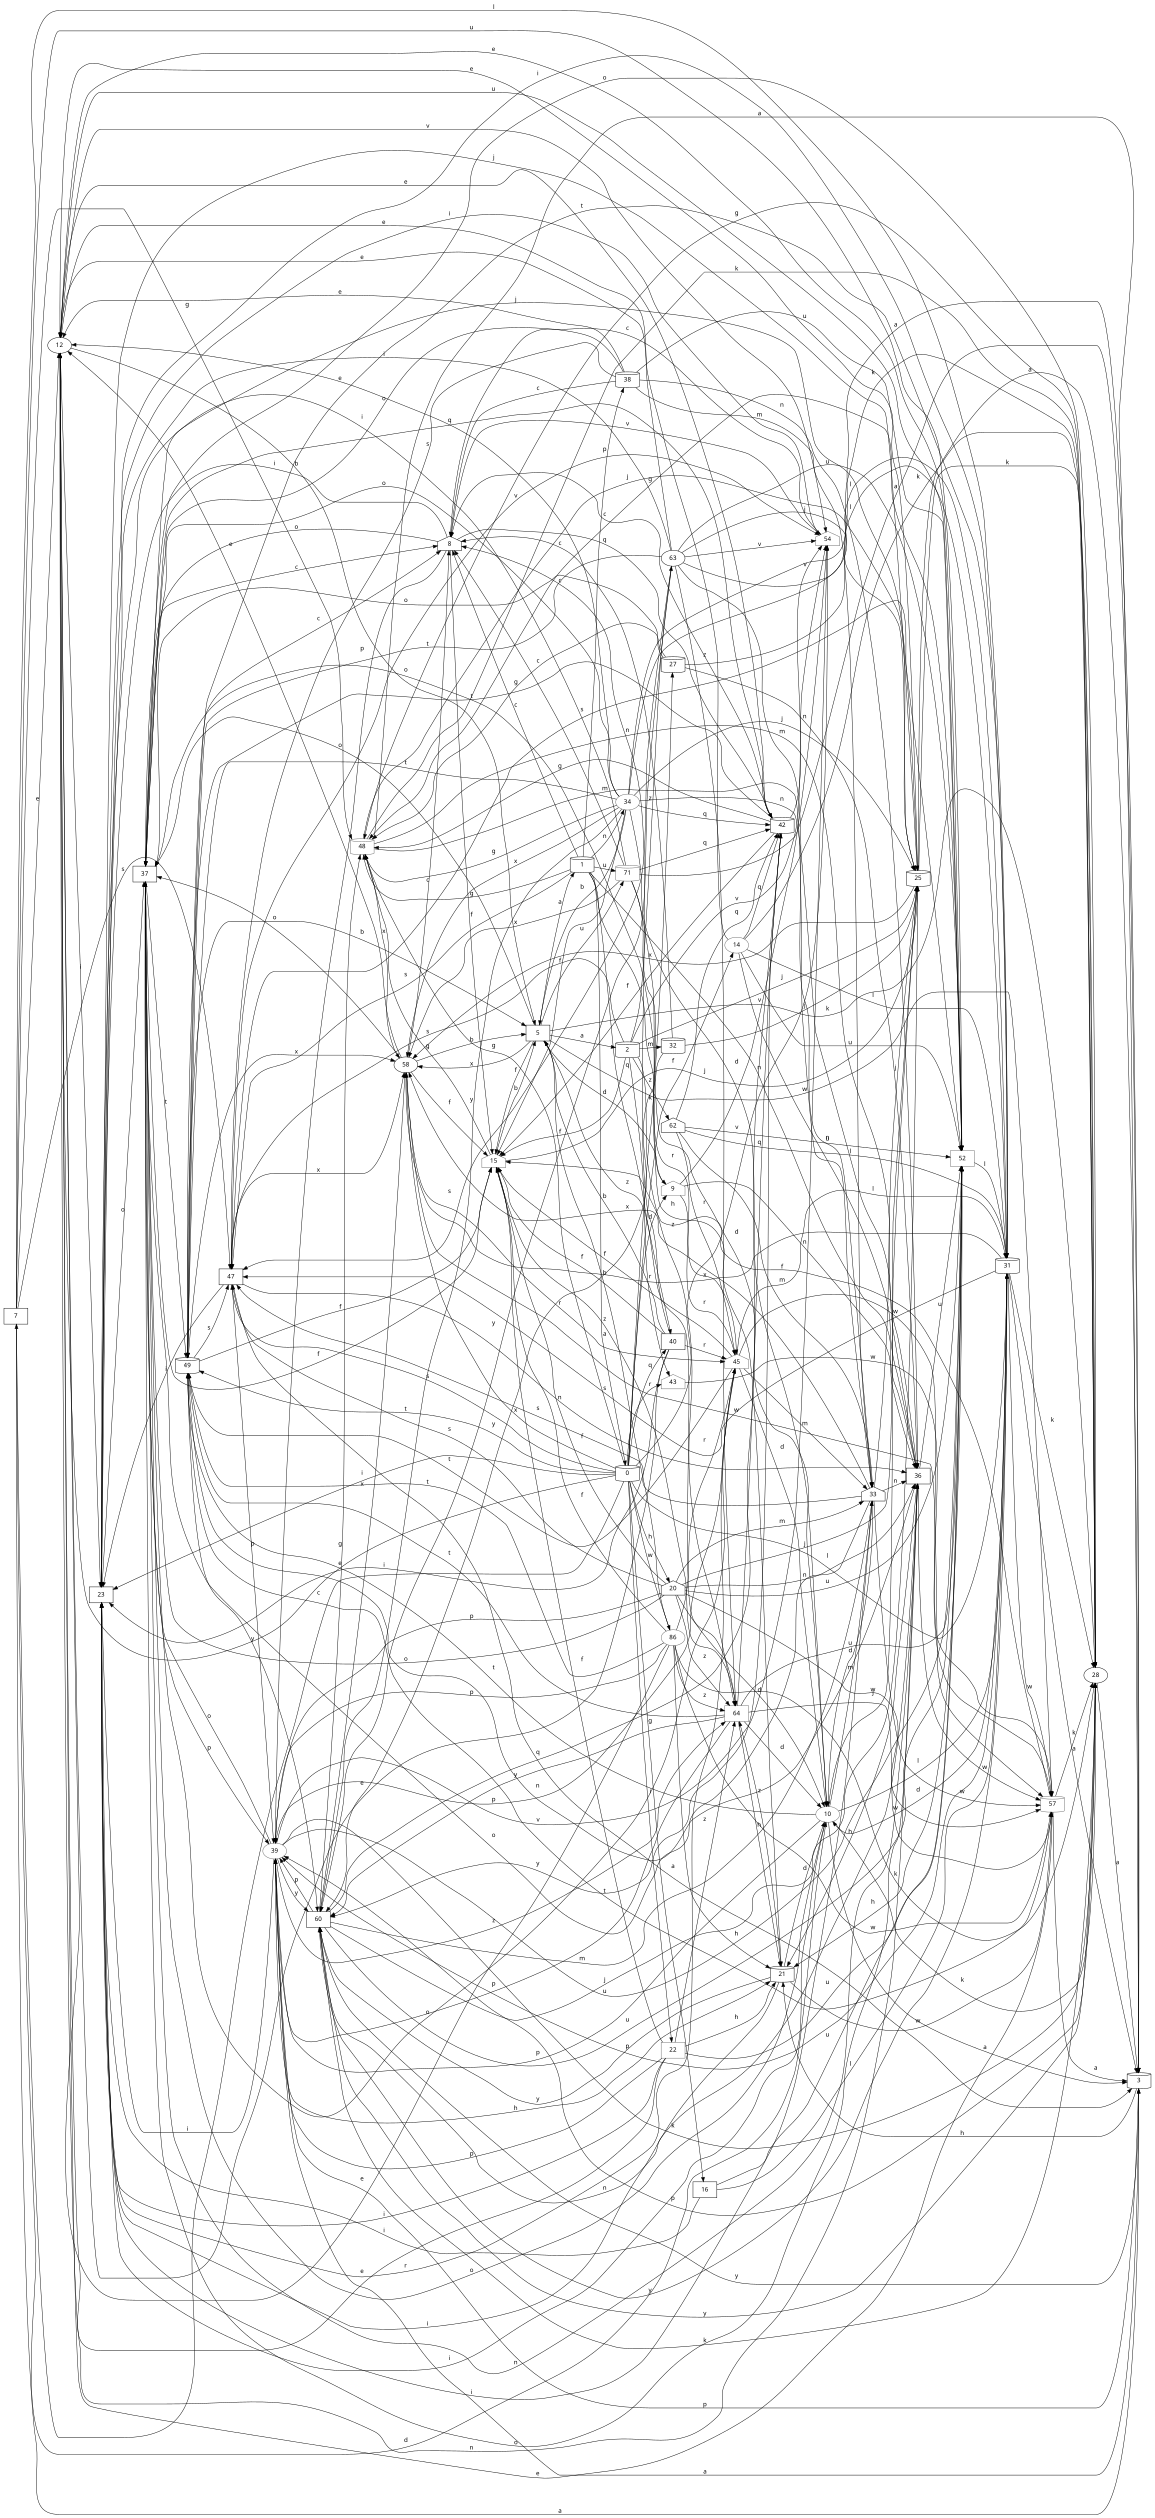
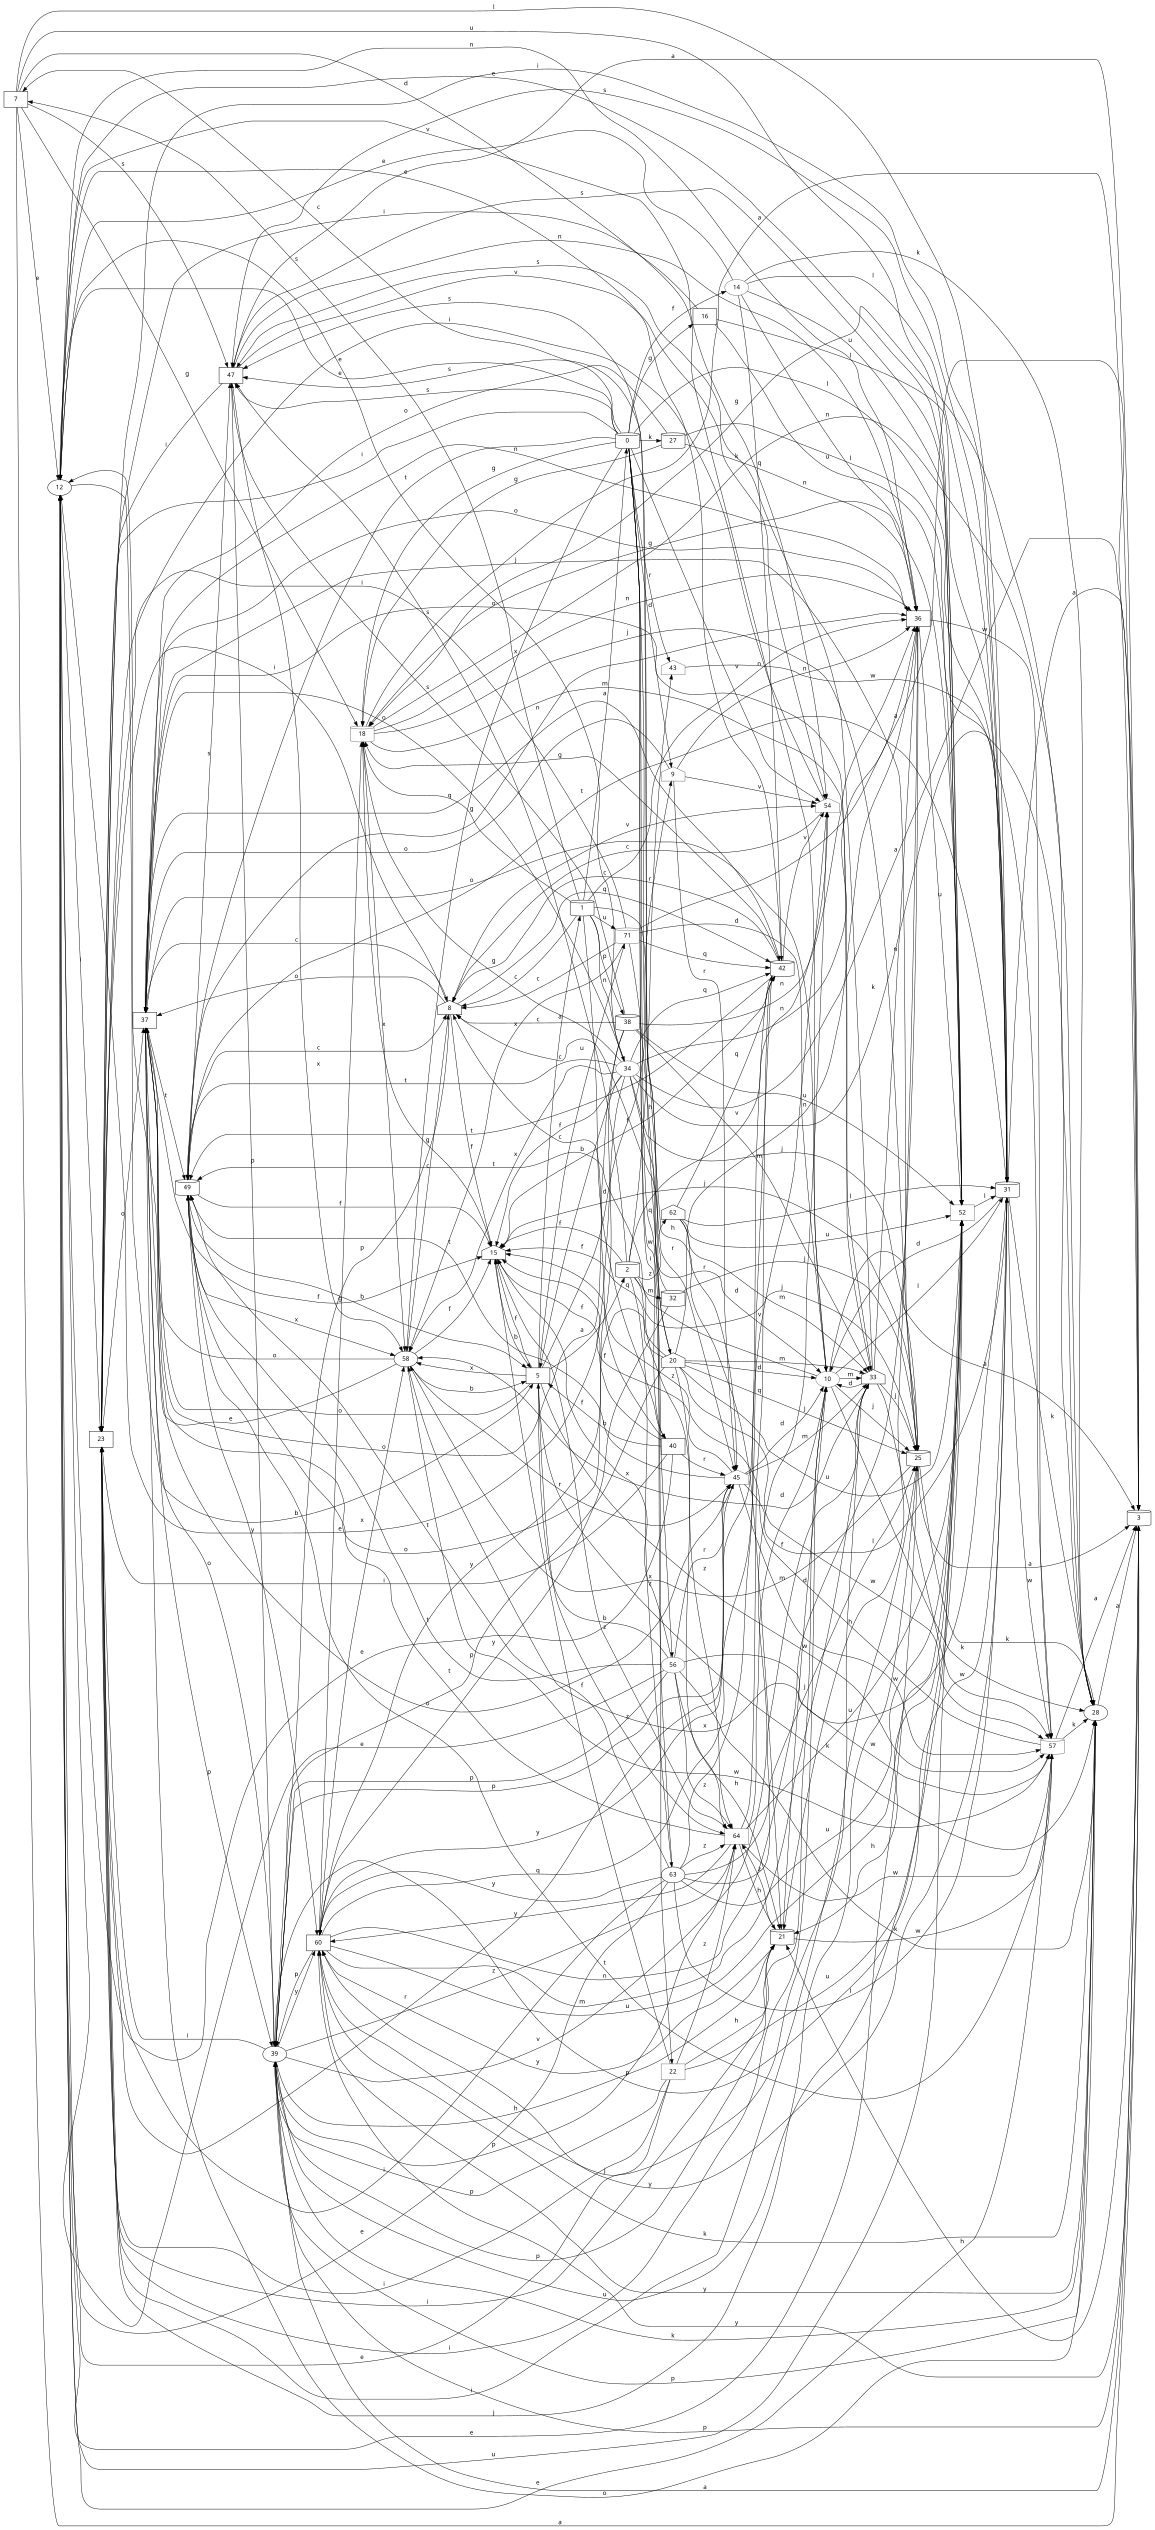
node "48": label "48" -> "18"
edge "1" -> "47": now "1" -> "7"
node "15": color gray40 -> black
node "86": label "86" -> "56"
node "39": color gray40 -> black
